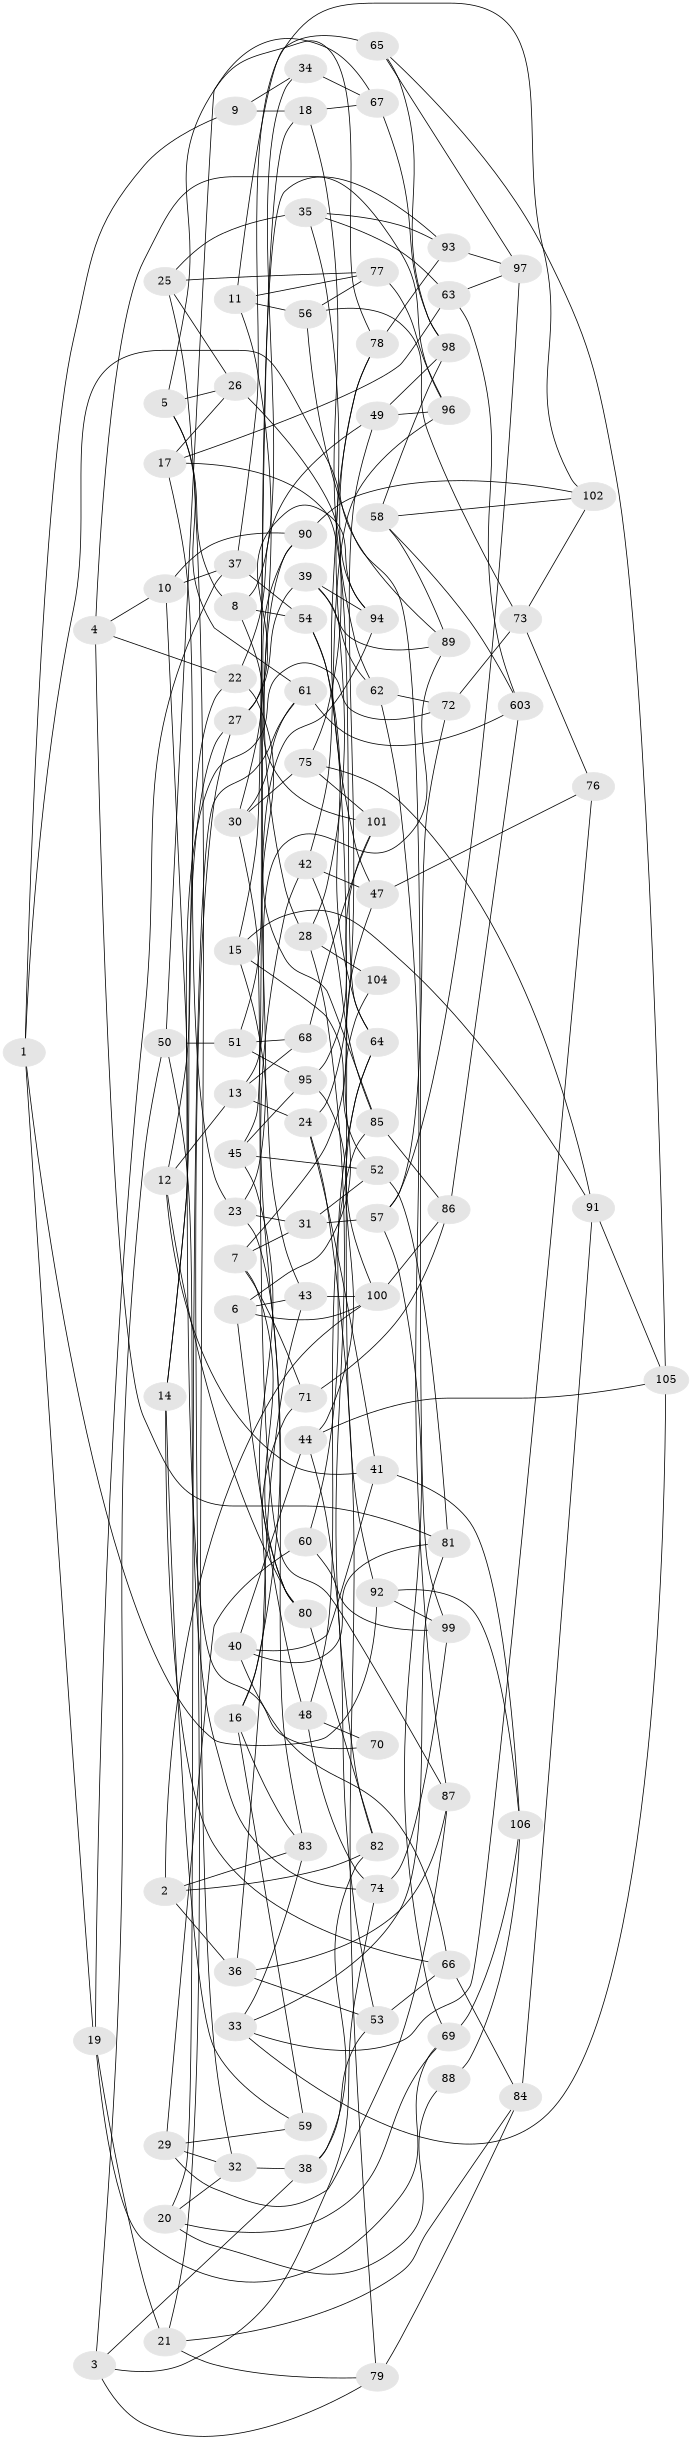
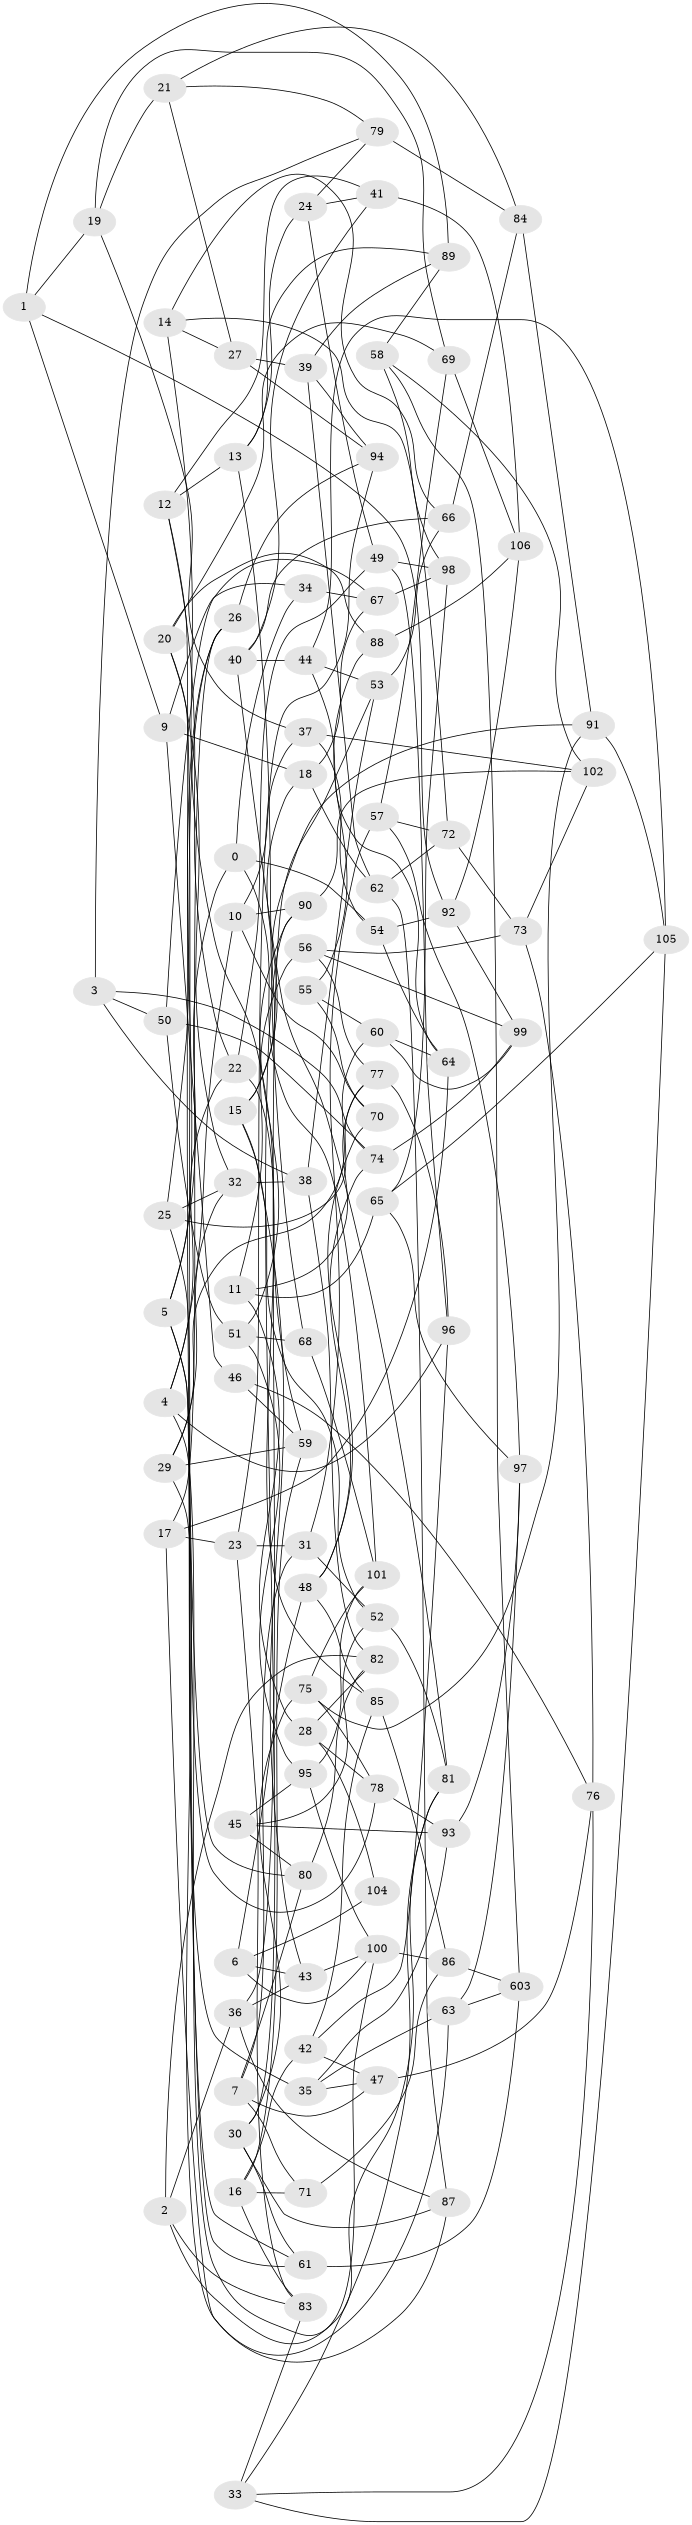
node "8": label "8" -> "0"
node "55": added
node "46": added
